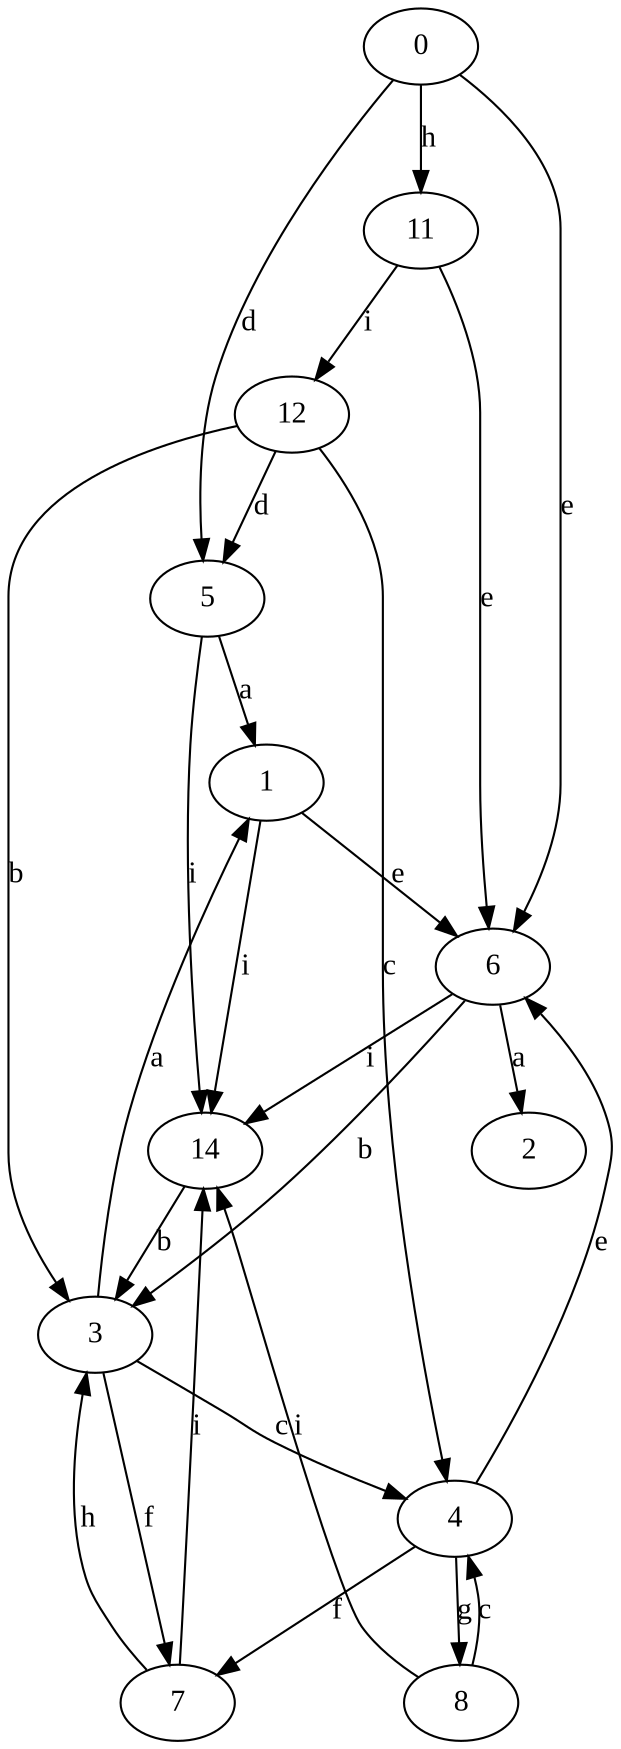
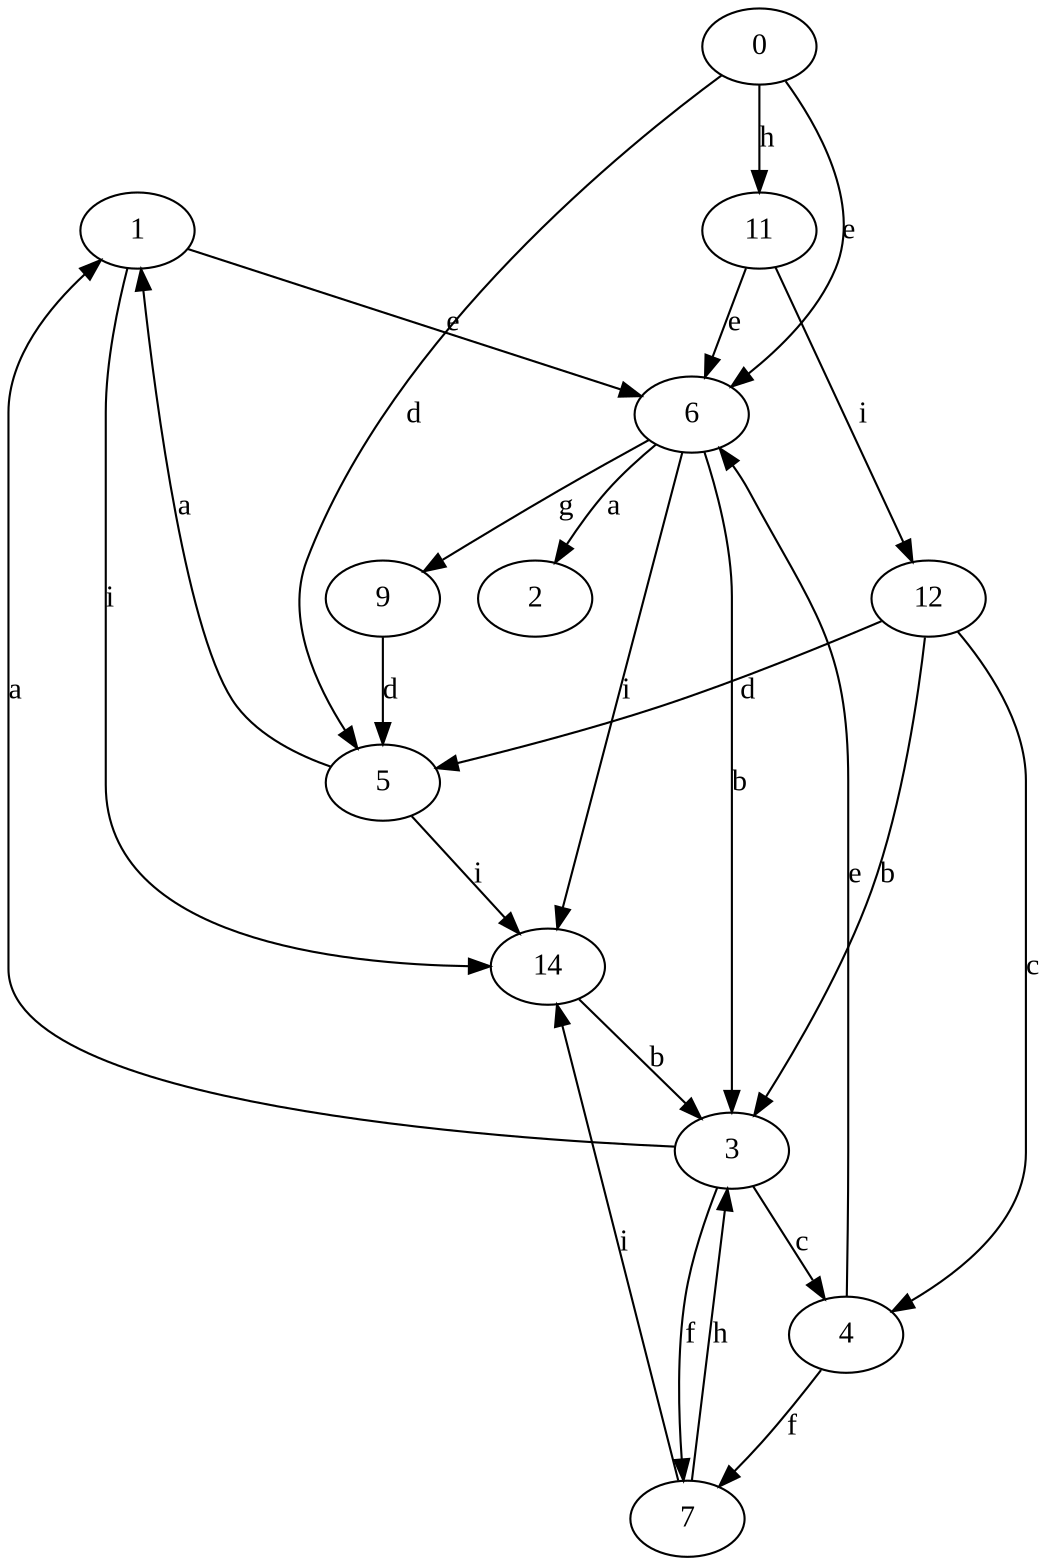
node "9": added
node "8": removed
